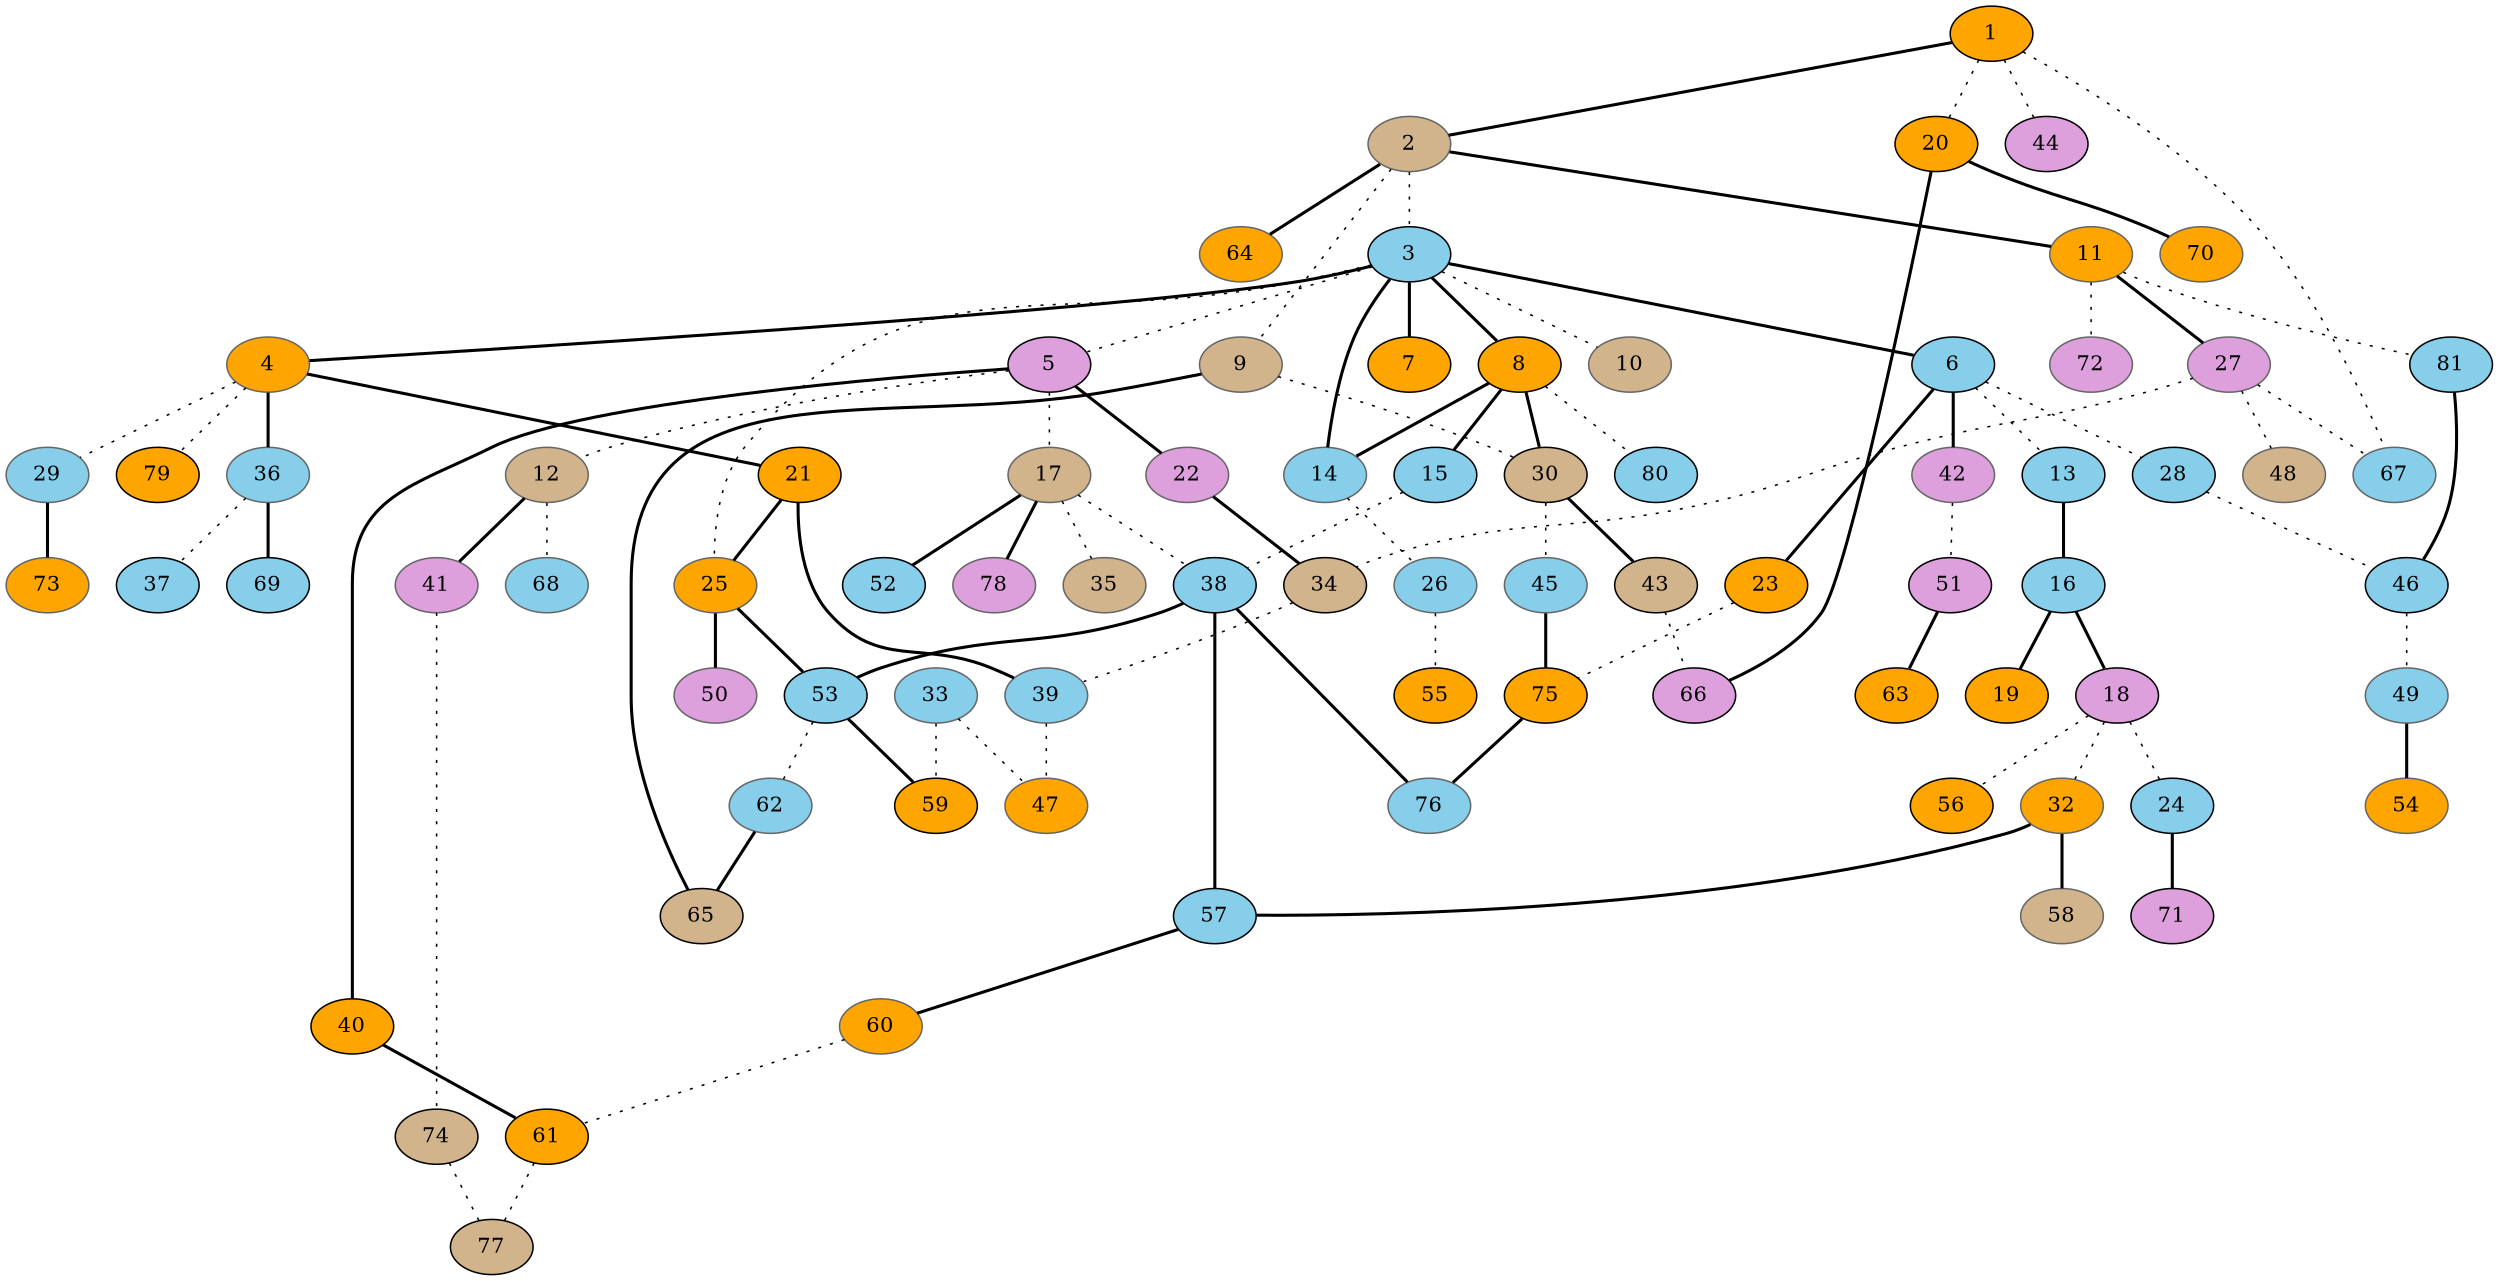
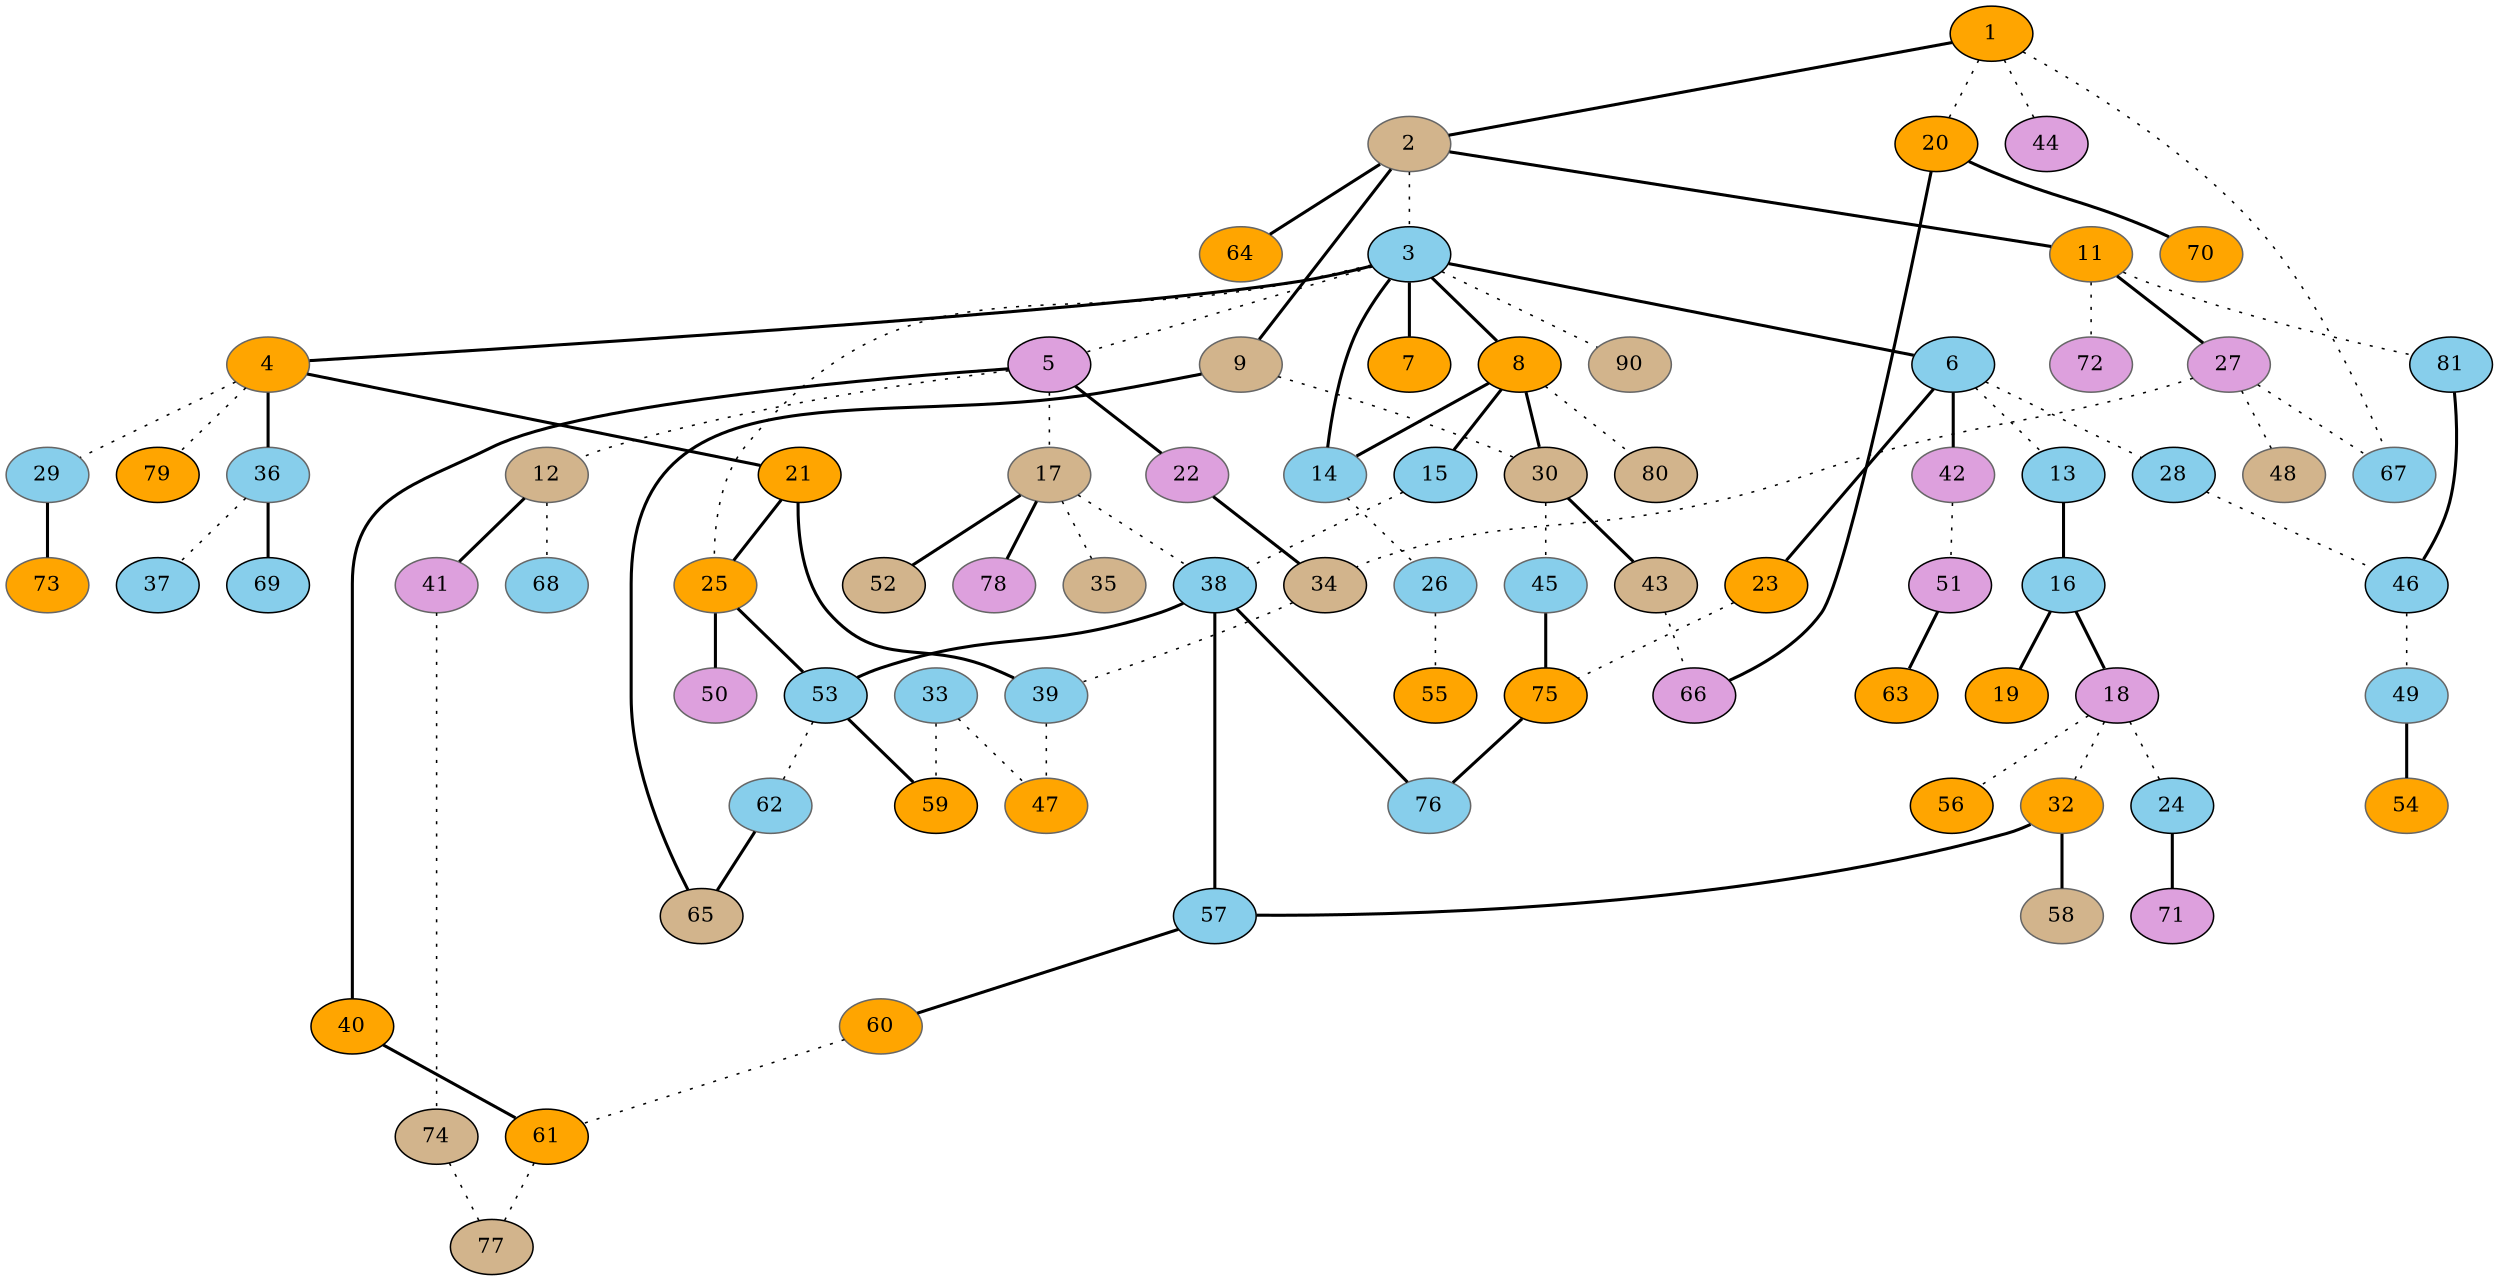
edge "2" -- "9": style dotted -> bold
node "10": label "10" -> "90"
node "80": fillcolor skyblue -> tan
node "52": fillcolor skyblue -> tan
